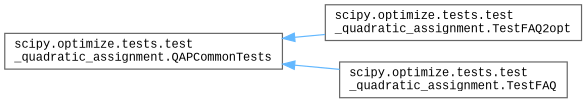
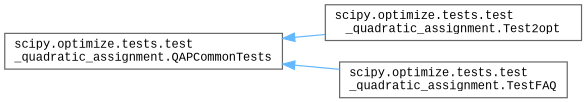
node "scipy.optimize.tests.test _quadratic_assignment.TestFAQ2opt": label "scipy.optimize.tests.test _quadratic_assignment.TestFAQ2opt" -> "scipy.optimize.tests.test _quadratic_assignment.Test2opt"
